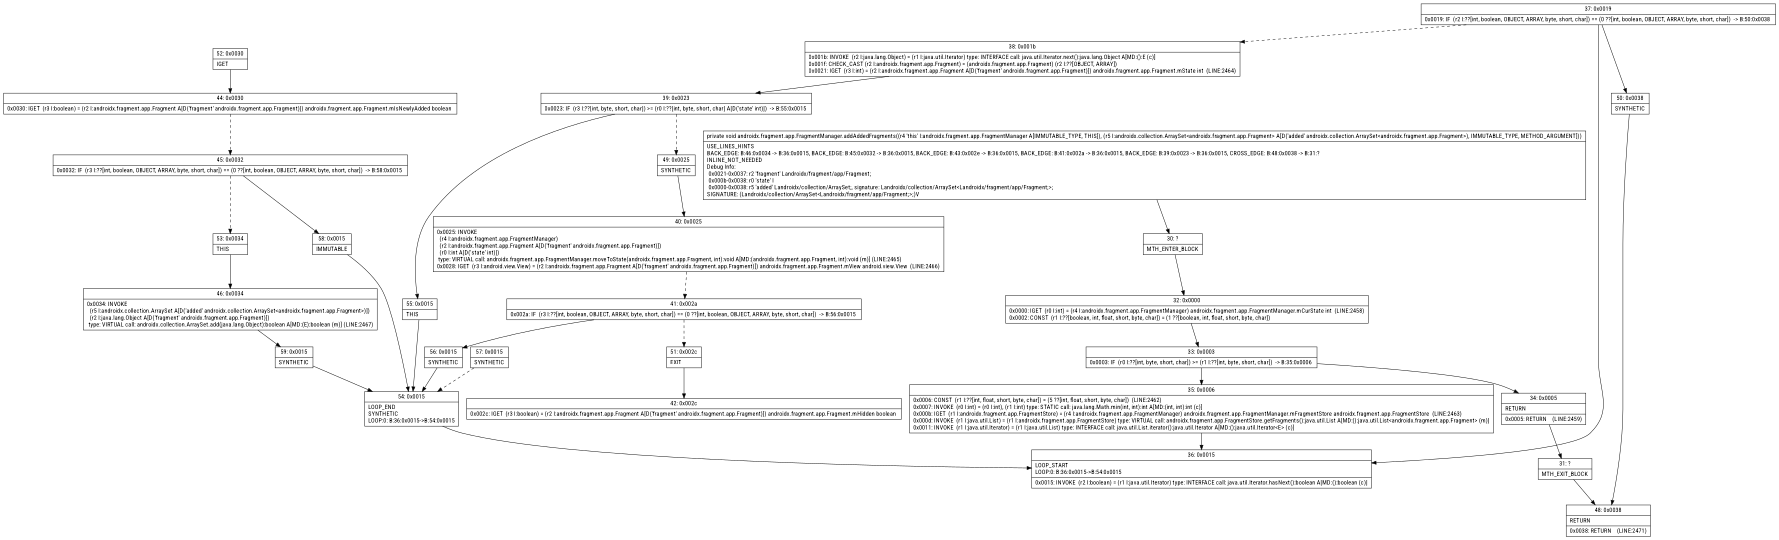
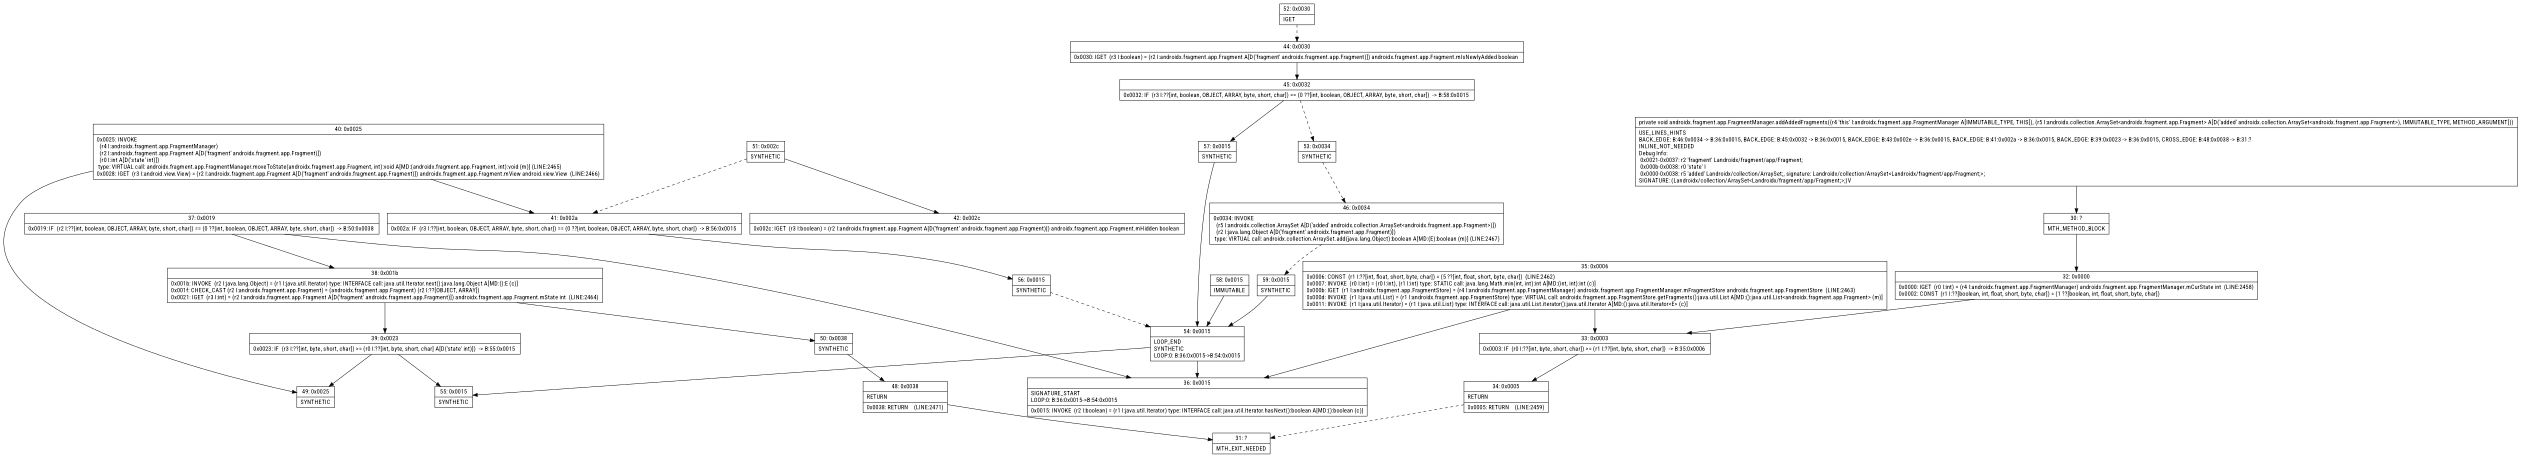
edge "37: 0x0019" -> "38: 0x001b": style dashed -> solid
edge "37: 0x0019" -> "50: 0x0038": now "38: 0x001b" -> "50: 0x0038"
edge "52: 0x0030" -> "44: 0x0030": style solid -> dashed
edge "44: 0x0030" -> "45: 0x0032": style dashed -> solid
edge "39: 0x0023" -> "49: 0x0025": style dashed -> solid
edge "49: 0x0025" -> "40: 0x0025": reversed
edge "45: 0x0032" -> "58: 0x0015": now "45: 0x0032" -> "57: 0x0015"
node "53: 0x0034": text "THIS" -> "SYNTHETIC"
node "30: ?": text "MTH_ENTER_BLOCK" -> "MTH_METHOD_BLOCK"
edge "53: 0x0034" -> "46: 0x0034": style solid -> dashed
edge "40: 0x0025" -> "41: 0x002a": style dashed -> solid
node "55: 0x0015": text "THIS" -> "SYNTHETIC"
edge "41: 0x002a" -> "51: 0x002c": reversed
edge "46: 0x0034" -> "59: 0x0015": style solid -> dashed
edge "55: 0x0015" -> "54: 0x0015": reversed
node "51: 0x002c": text "EXIT" -> "SYNTHETIC"
edge "33: 0x0003" -> "35: 0x0006": reversed
edge "56: 0x0015" -> "54: 0x0015": style solid -> dashed
edge "57: 0x0015" -> "54: 0x0015": style dashed -> solid
edge "34: 0x0005" -> "31: ?": style solid -> dashed
node "36: 0x0015": text "LOOP_START" -> "SIGNATURE_START"
node "31: ?": text "MTH_EXIT_BLOCK" -> "MTH_EXIT_NEEDED"
edge "31: ?" -> "48: 0x0038": reversed
